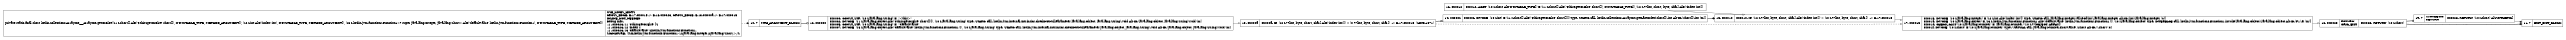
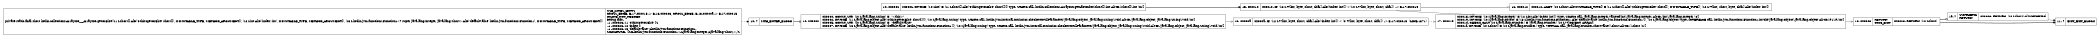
edge "16: 0x0012" -> "15: 0x0010": reversed
edge "13: 0x000a" -> "14: 0x000c": removed
node "10: ?": text "MTH_ARGUMENT_BLOCK" -> "MTH_ENTER_BLOCK"
